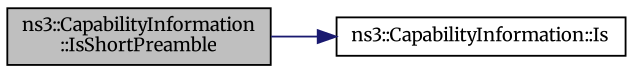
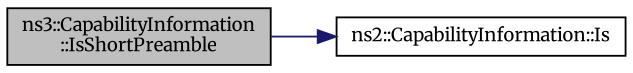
node "ns3::CapabilityInformation::Is": label "ns3::CapabilityInformation::Is" -> "ns2::CapabilityInformation::Is"
